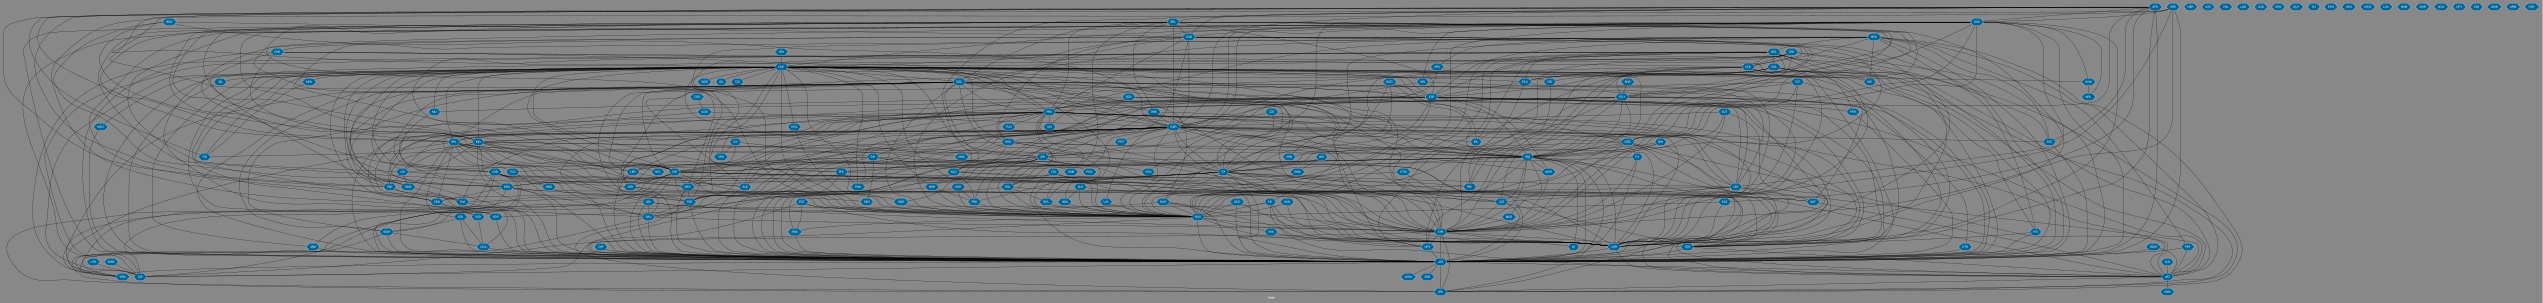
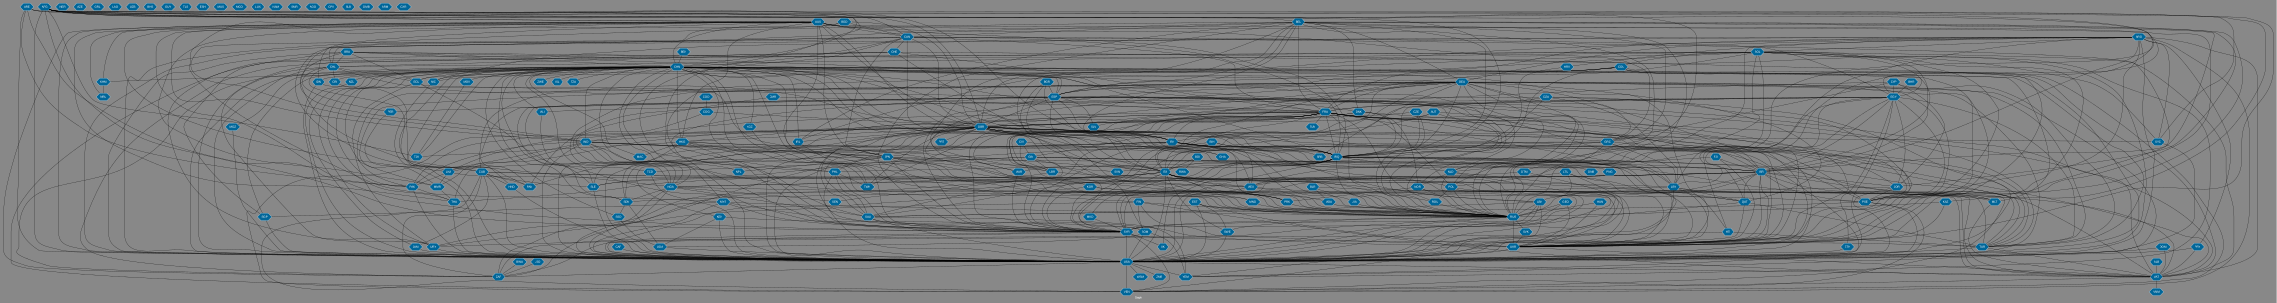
node "CMR": added
